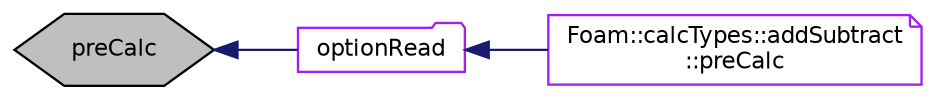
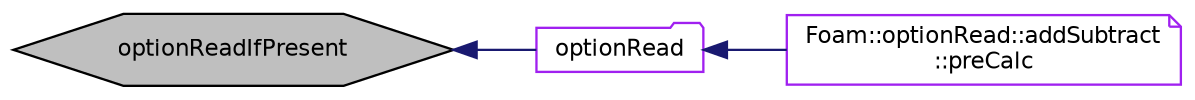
node "preCalc": label "preCalc" -> "optionReadIfPresent"
node "Foam::calcTypes::addSubtract ::preCalc": label "Foam::calcTypes::addSubtract ::preCalc" -> "Foam::optionRead::addSubtract ::preCalc"
